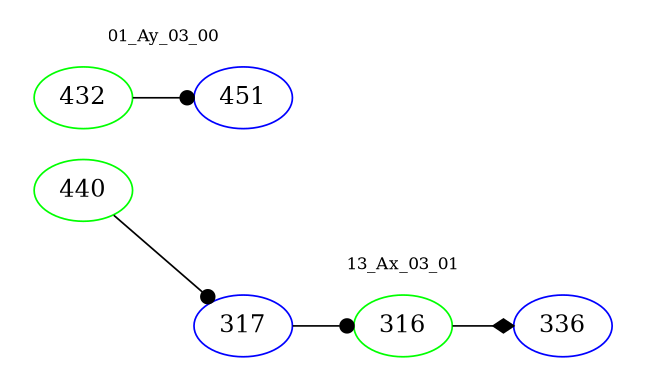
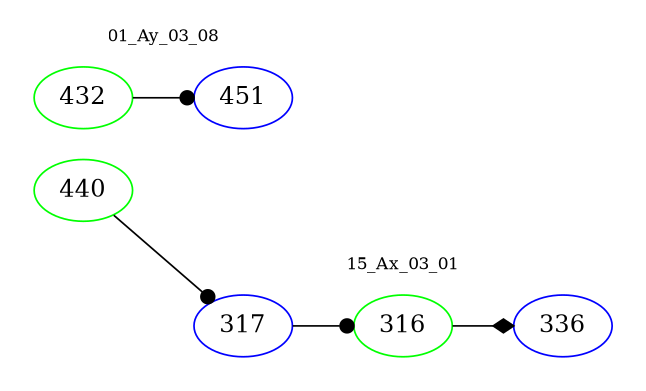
cluster "01_Ay_03_00": label "01_Ay_03_00" -> "01_Ay_03_08"
cluster "13_Ax_03_01": label "13_Ax_03_01" -> "15_Ax_03_01"
